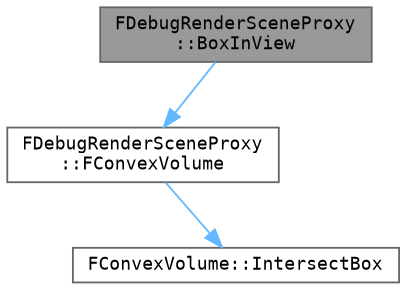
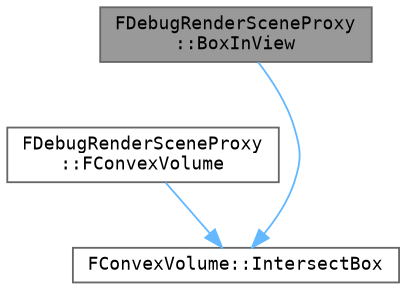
edge "FDebugRenderSceneProxy ::BoxInView" -> "FDebugRenderSceneProxy ::FConvexVolume": now "FDebugRenderSceneProxy ::BoxInView" -> "FConvexVolume::IntersectBox"
